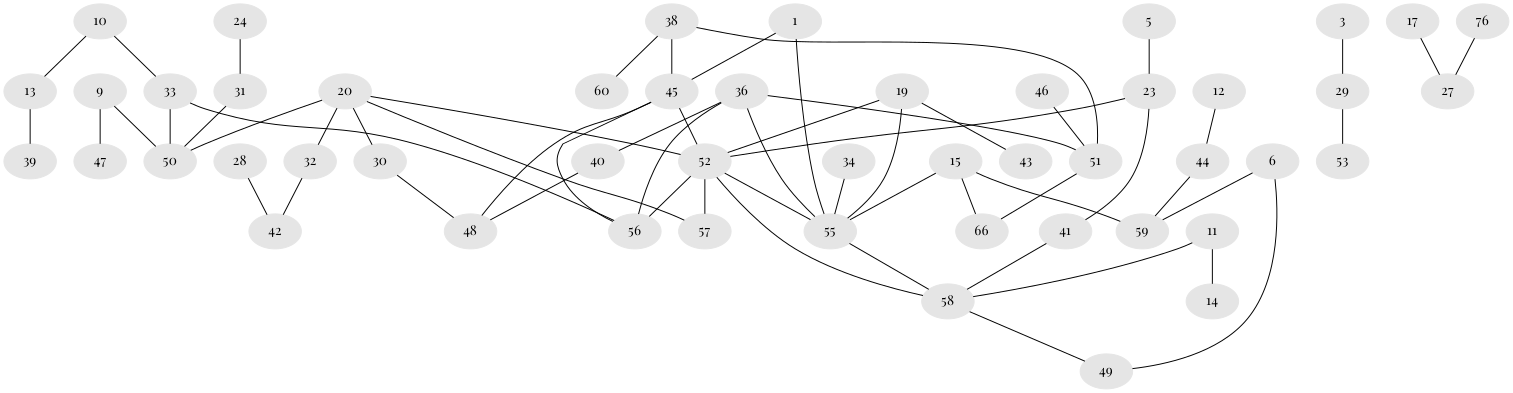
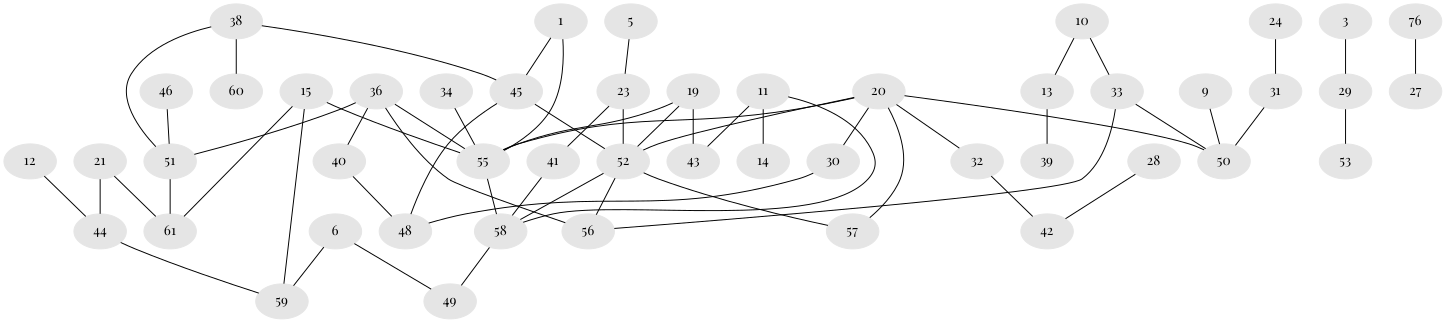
node "17": removed
edge "11" -- "43": added
edge "45" -- "56": removed
node "21": added
node "47": removed
edge "52" -- "55": now "20" -- "55"
node "66": label "66" -> "61"
